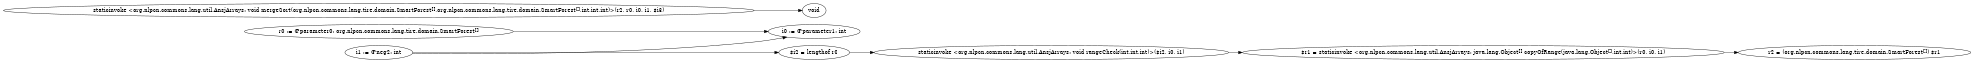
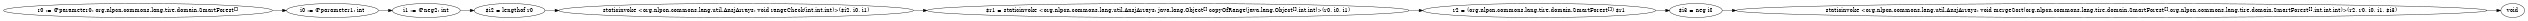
node "$i3 = neg i0": added
edge "i1 := @neg2: int" -> "i0 := @parameter1: int": reversed
